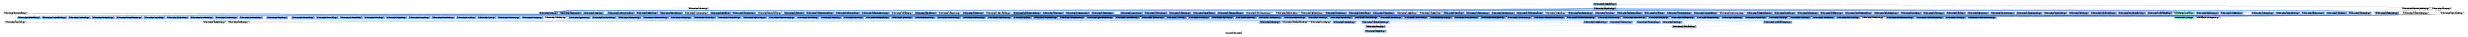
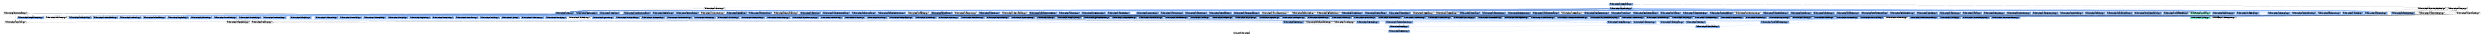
node "{lib/libLLVMCodeGen.a(HardwareLoops.cpp.o)}": added
